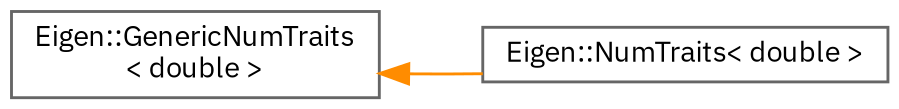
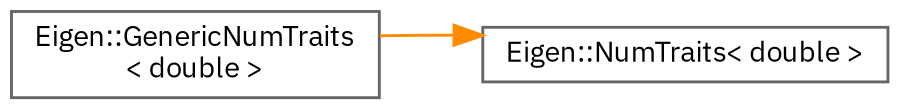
edge "Eigen::NumTraits< double >" -> "Eigen::GenericNumTraits < double >": reversed
